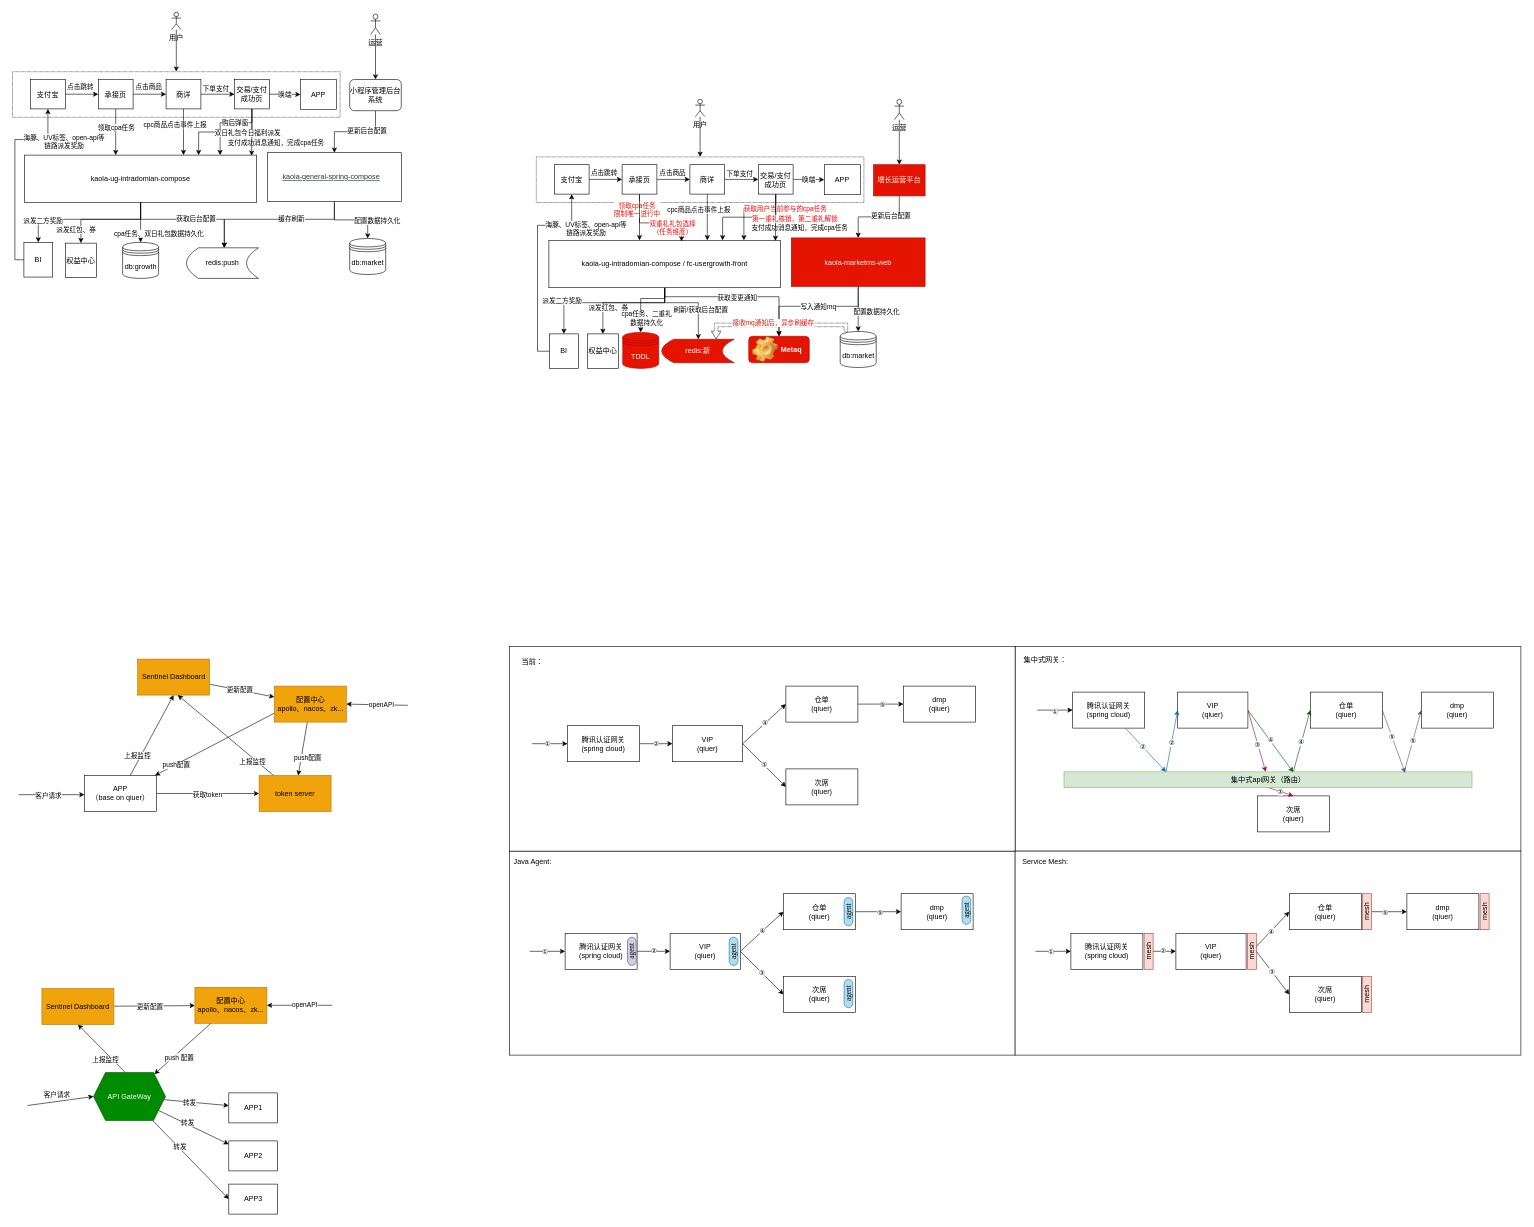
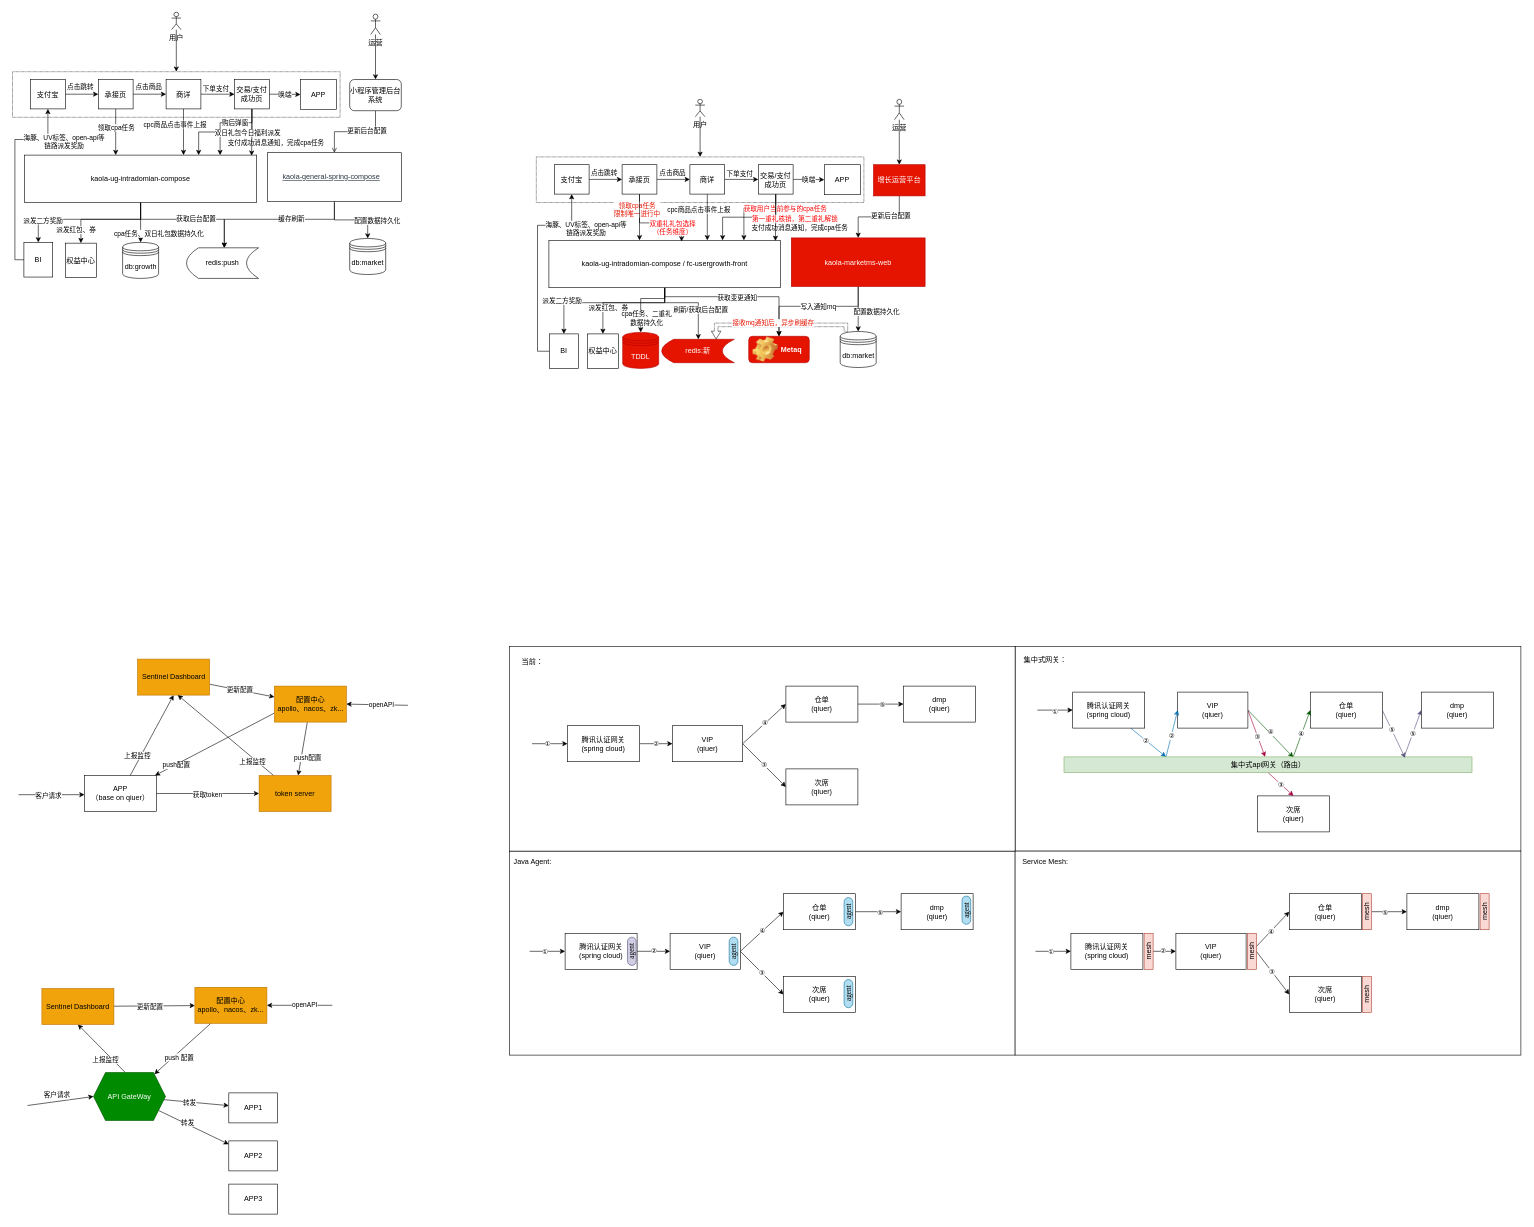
edge "小程序管理后台系统" -> "kaola-general-spring-compose": arrowhead classic -> open
node "集中式api网关（路由）": moved (1268, 780) -> (1268, 765)
edge "API GateWay" -> "APP3": removed, label "转发"
